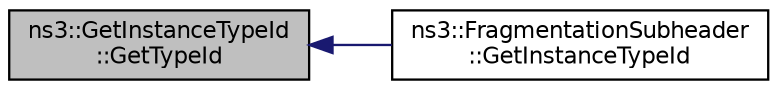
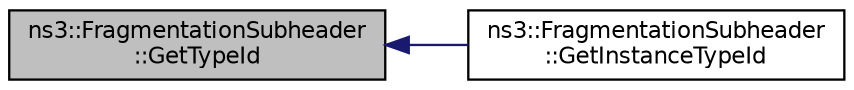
node "ns3::GetInstanceTypeId ::GetTypeId": label "ns3::GetInstanceTypeId ::GetTypeId" -> "ns3::FragmentationSubheader ::GetTypeId"
